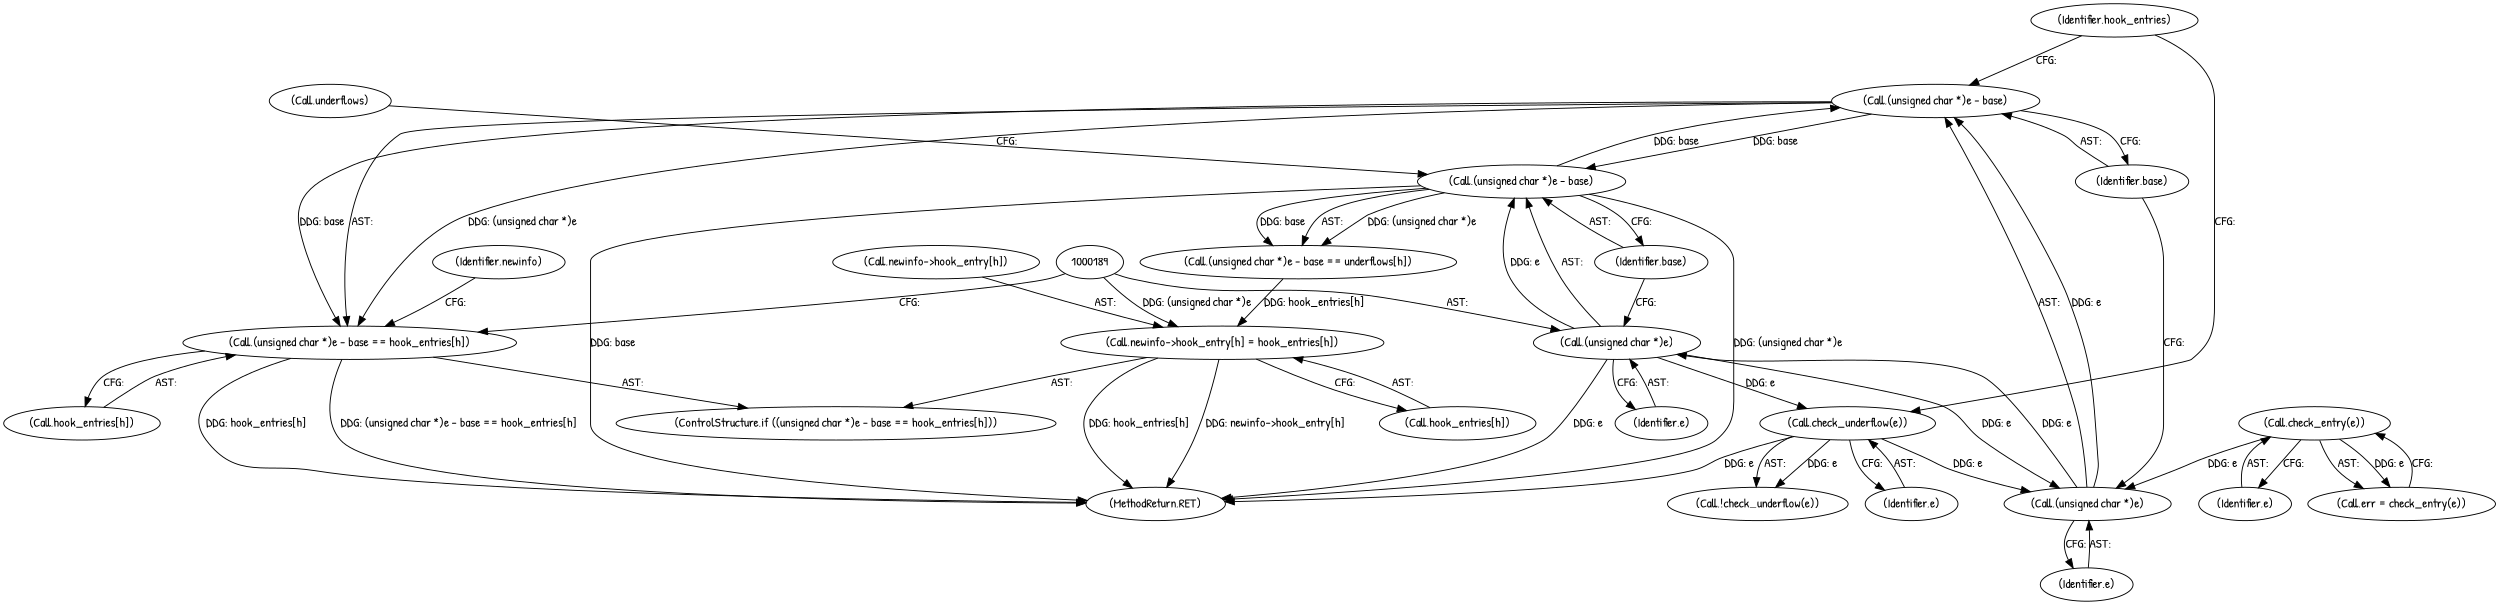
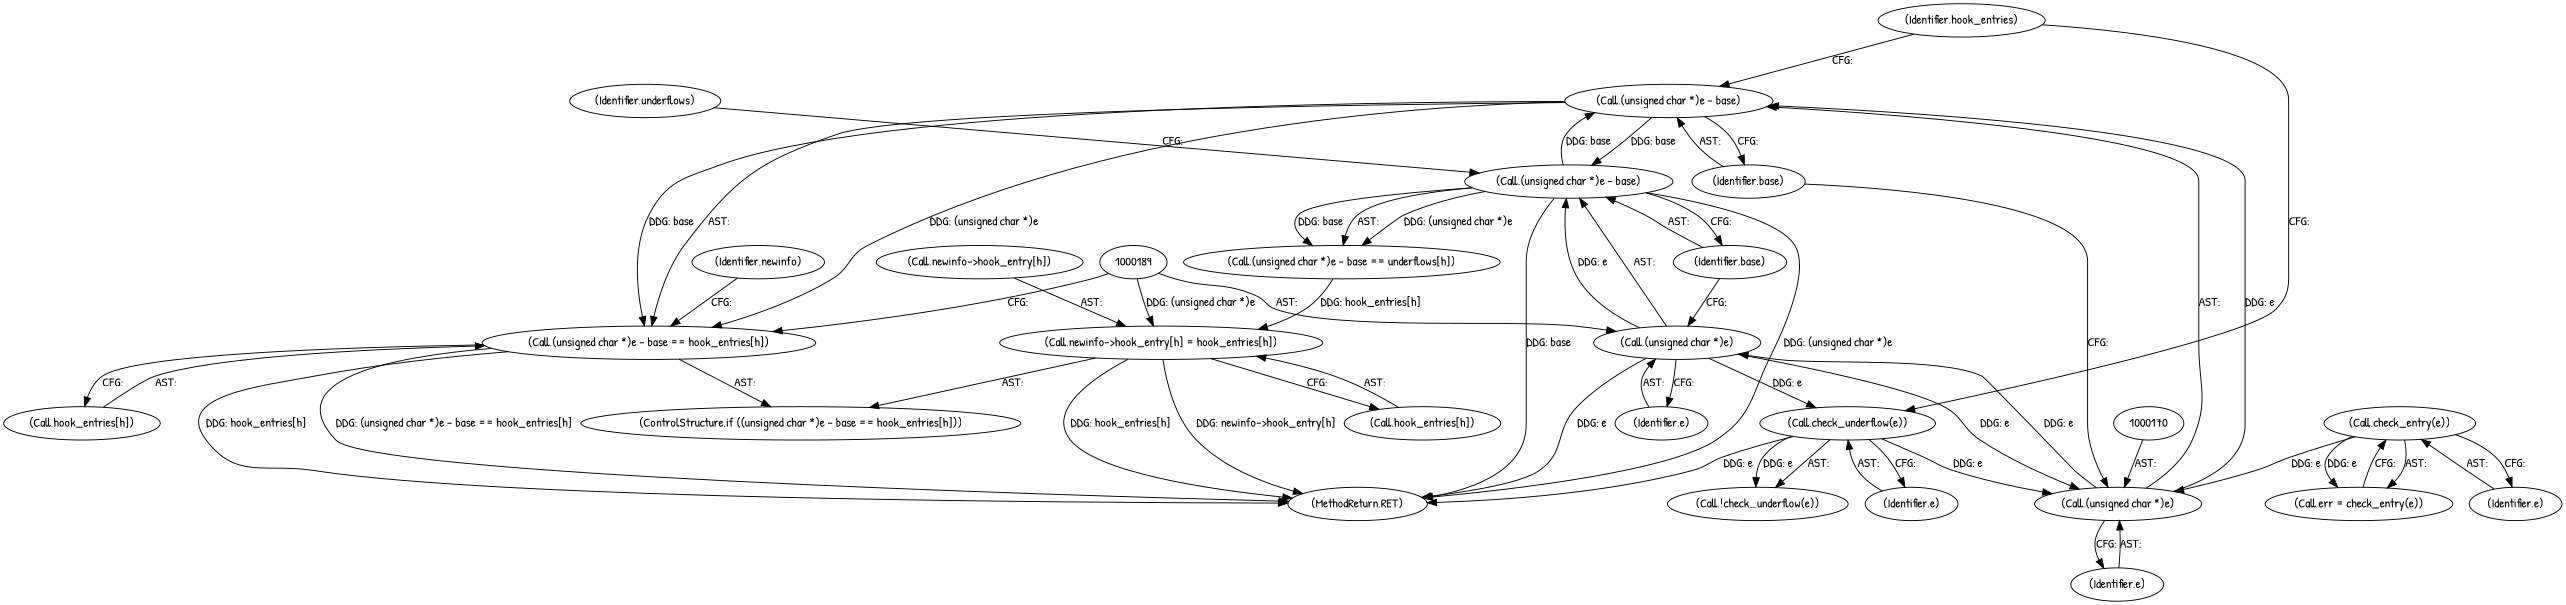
node "(Call,underflows)": label "(Call,underflows)" -> "(Identifier,underflows)"
node "1000170": added
